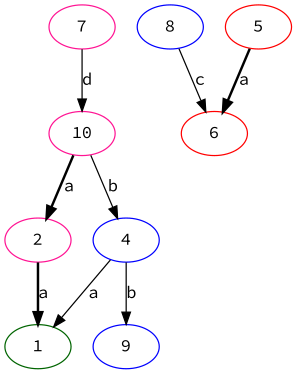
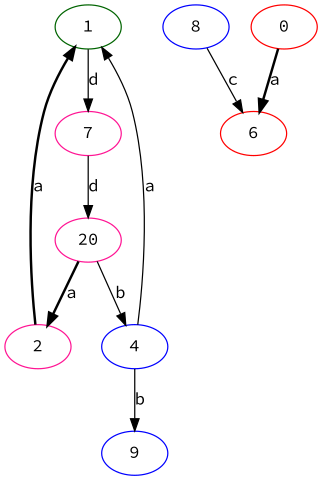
node "5": label "5" -> "0"
edge "1" -> "7": added, label "d"
node "10": label "10" -> "20"
